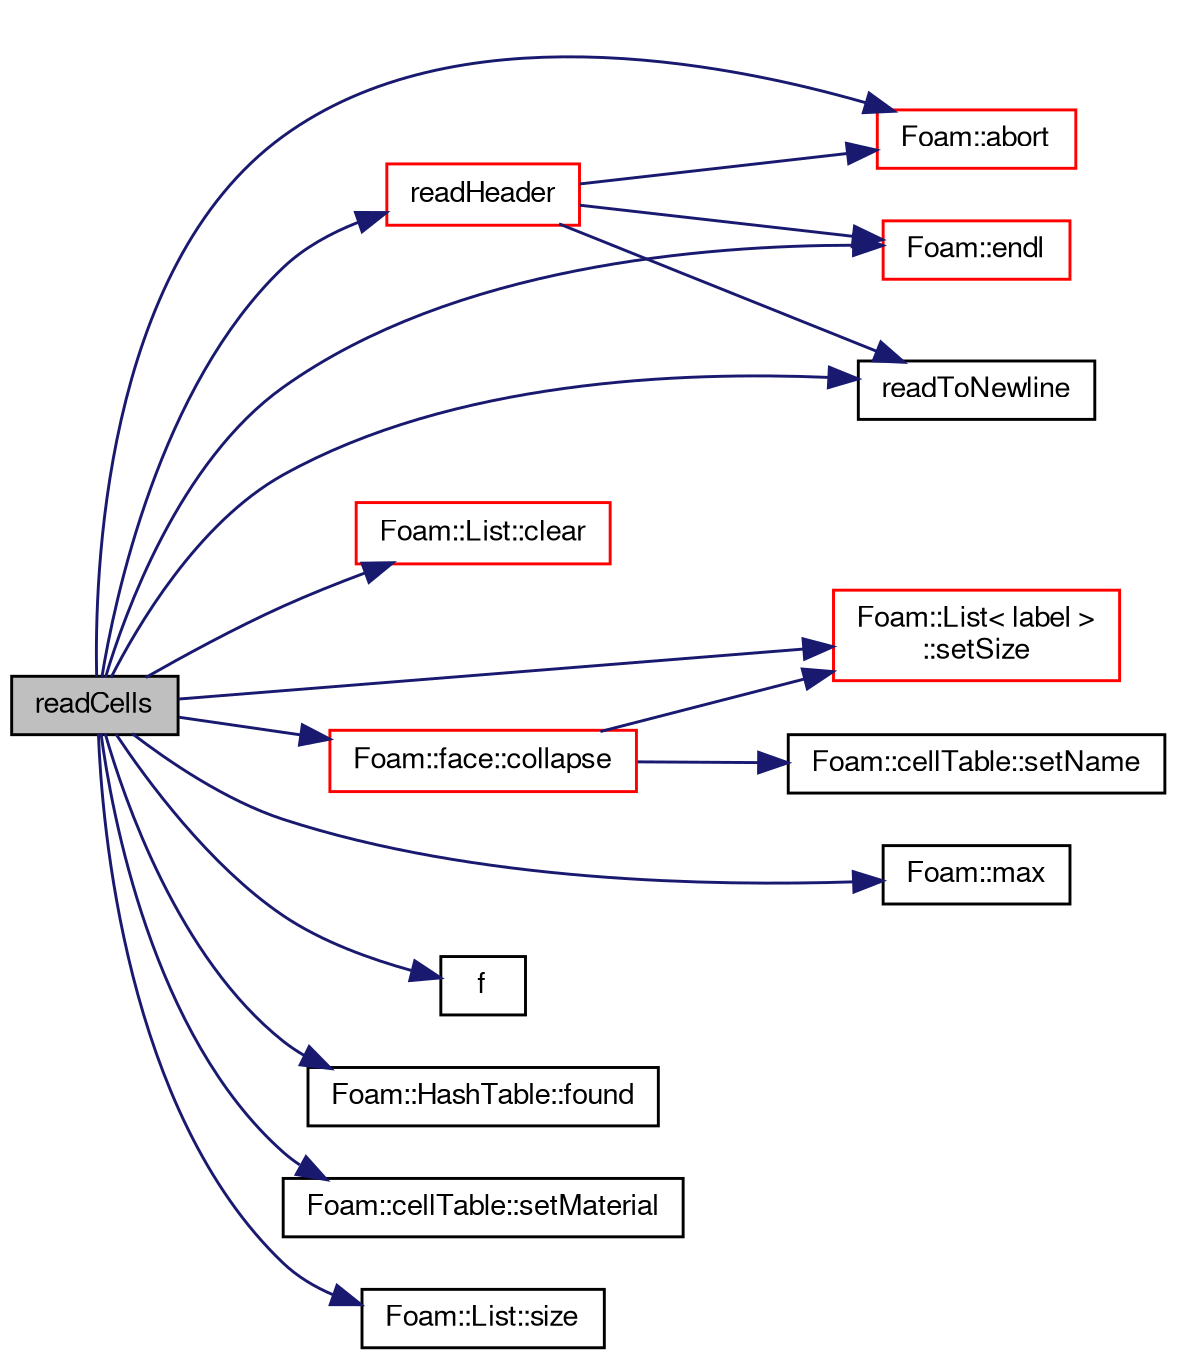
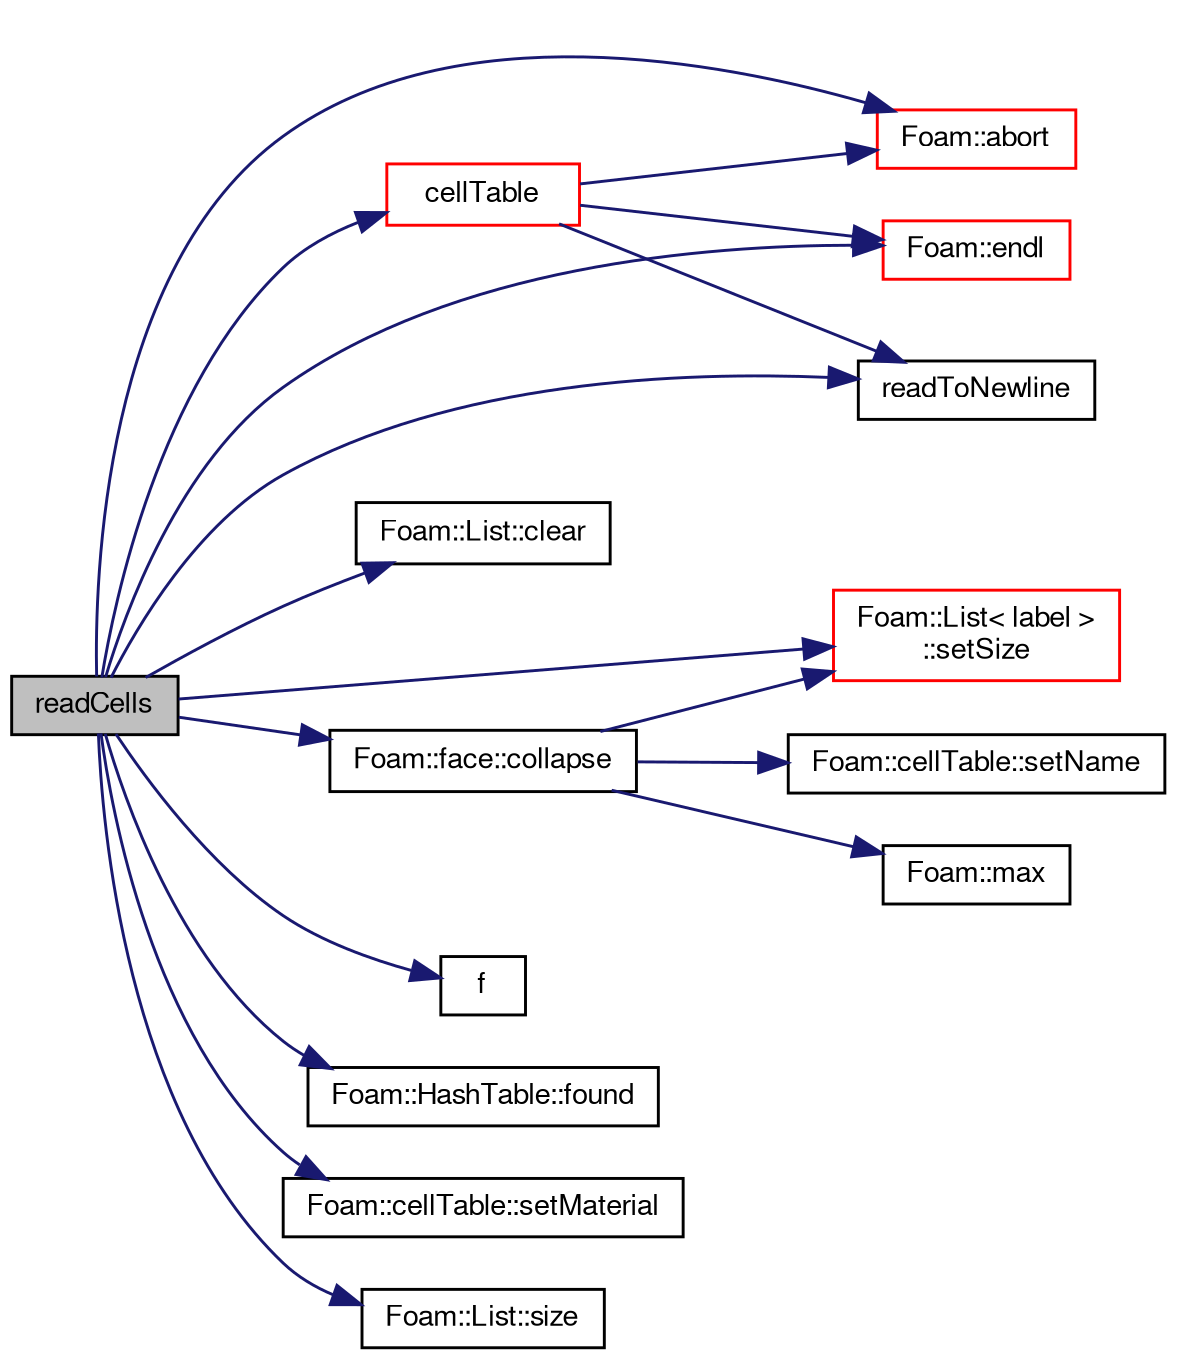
node "readHeader": label "readHeader" -> "cellTable"
node "Foam::List::clear": color red -> black
node "Foam::face::collapse": color red -> black
edge "readCells" -> "Foam::max": now "Foam::face::collapse" -> "Foam::max"
